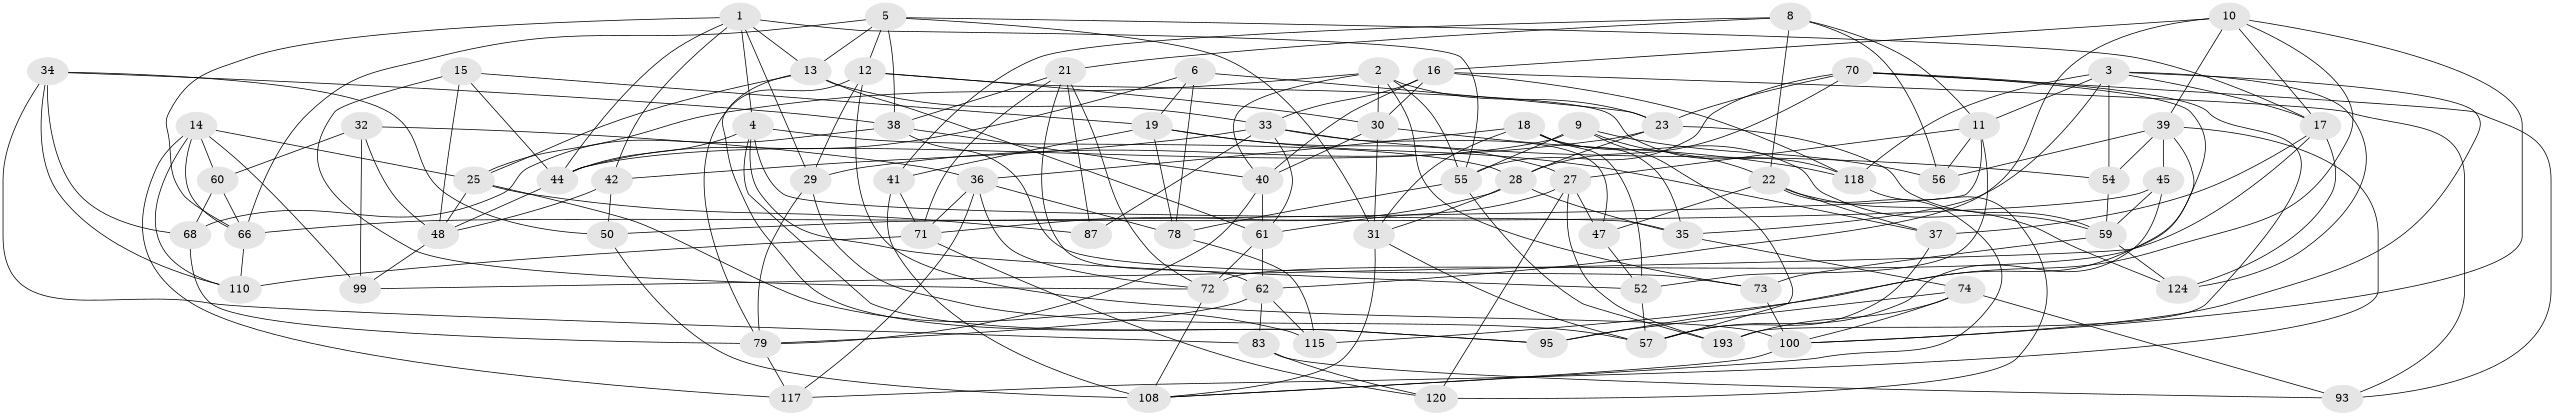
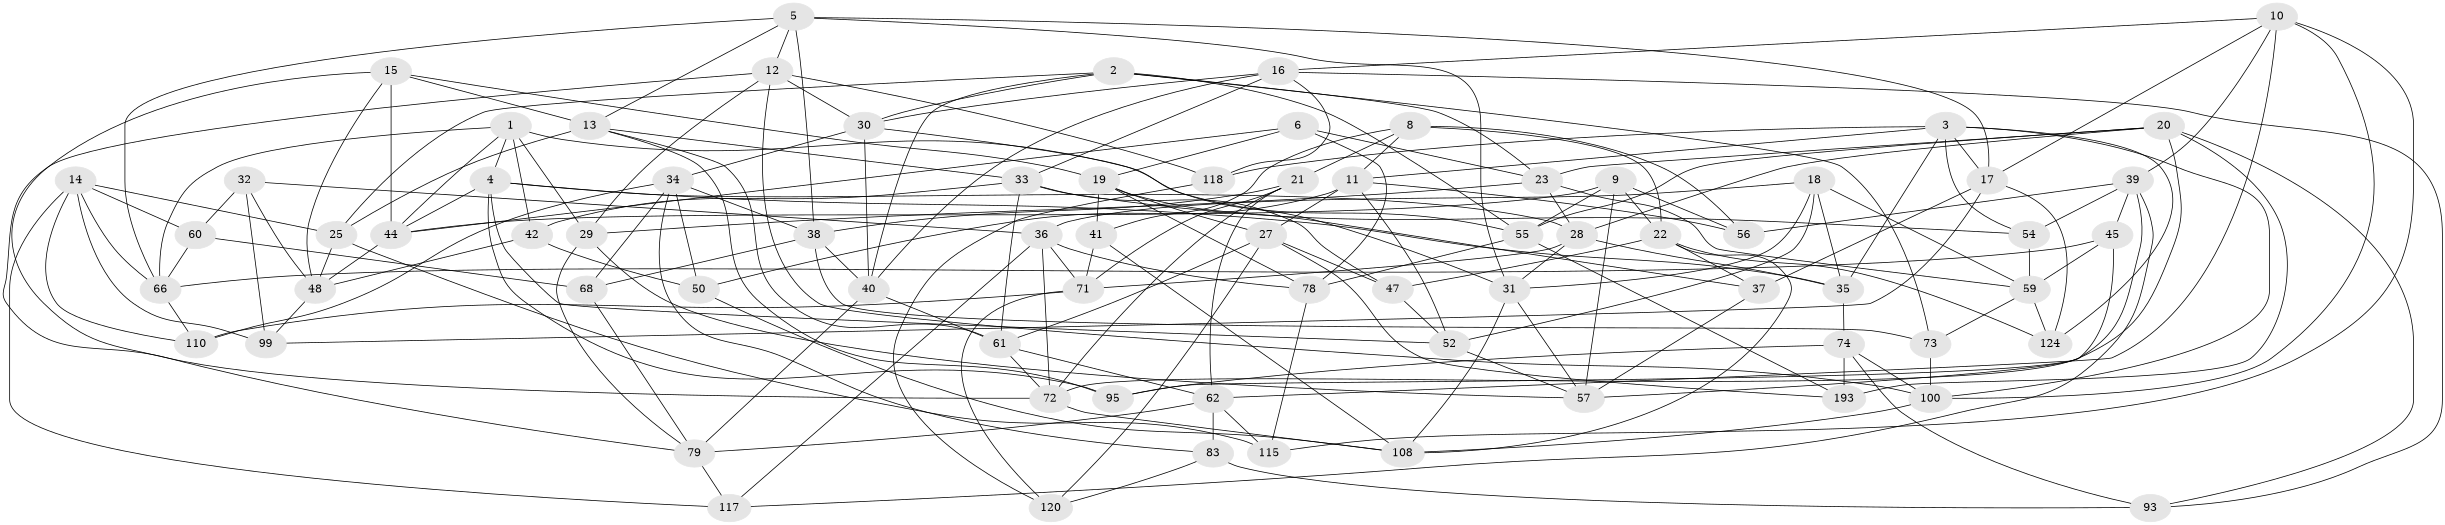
edge "1" -- "13": now "15" -- "13"
node "70": label "70" -> "20"
edge "30" -- "118": now "30" -- "34"
node "87": removed
